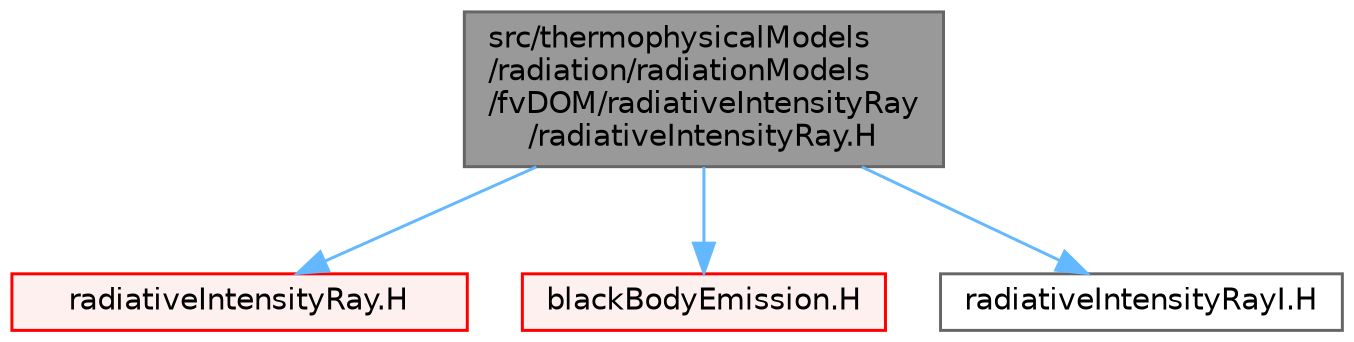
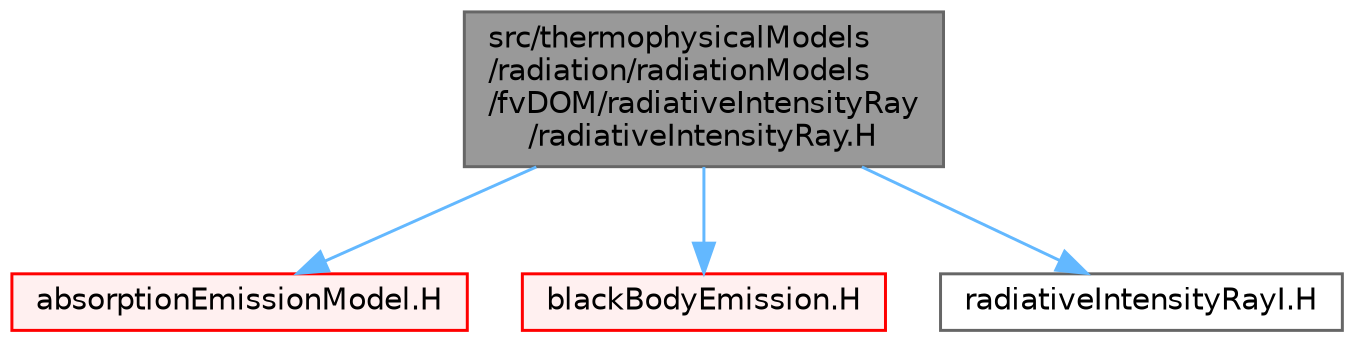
node "radiativeIntensityRay.H": label "radiativeIntensityRay.H" -> "absorptionEmissionModel.H"
